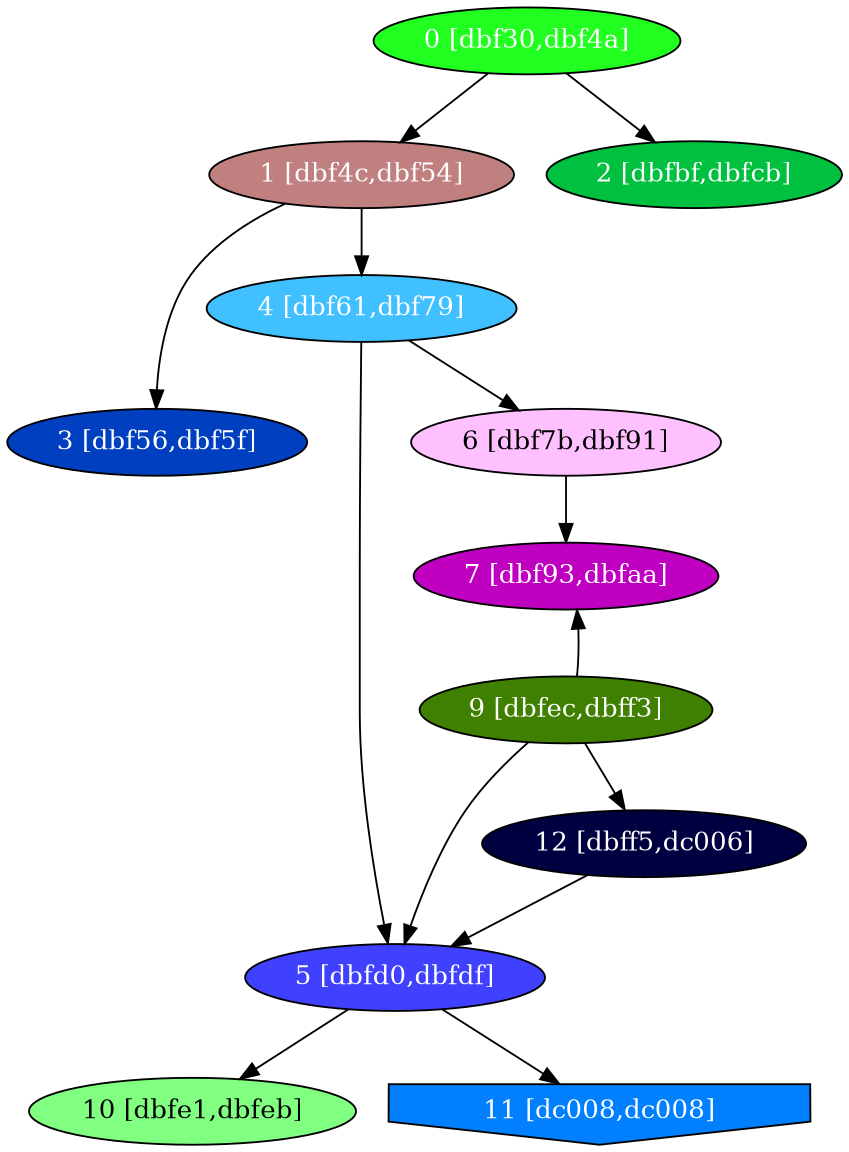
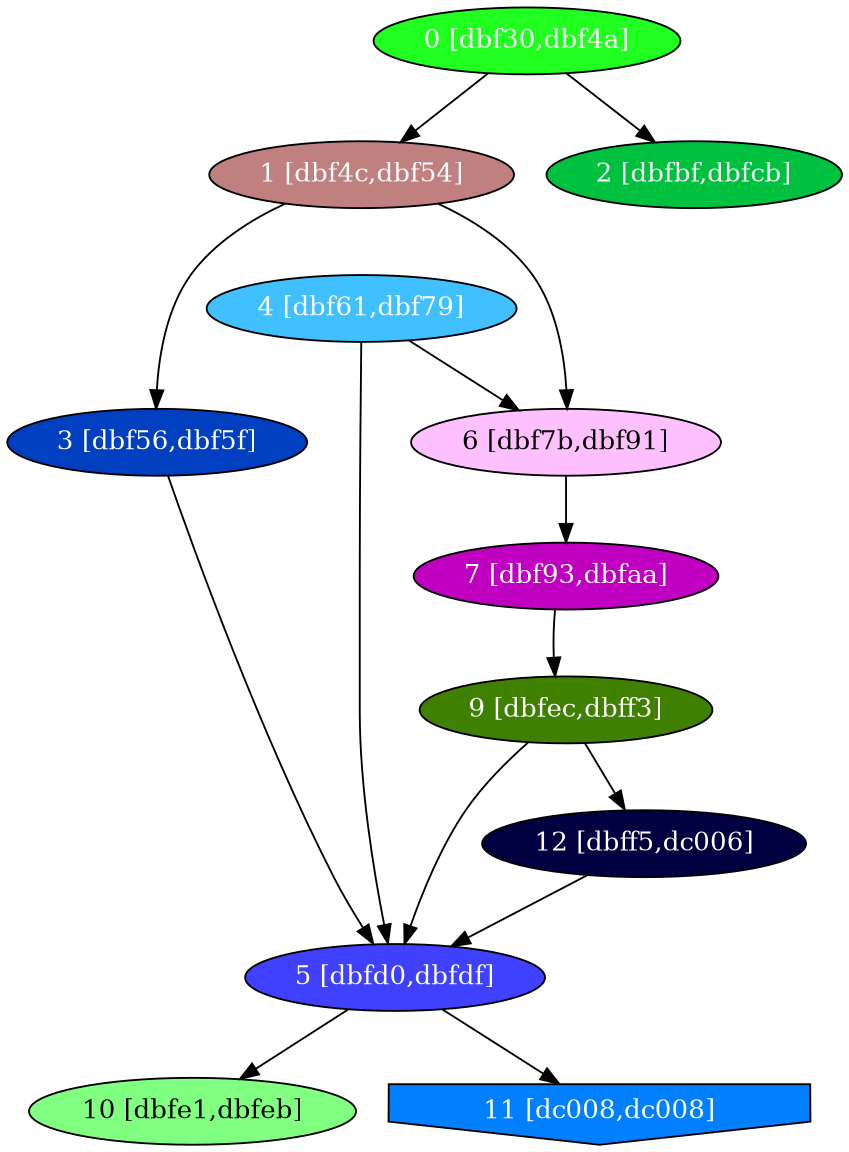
edge "1 [dbf4c,dbf54]" -> "4 [dbf61,dbf79]": now "1 [dbf4c,dbf54]" -> "6 [dbf7b,dbf91]"
edge "9 [dbfec,dbff3]" -> "7 [dbf93,dbfaa]": reversed
edge "3 [dbf56,dbf5f]" -> "5 [dbfd0,dbfdf]": added
